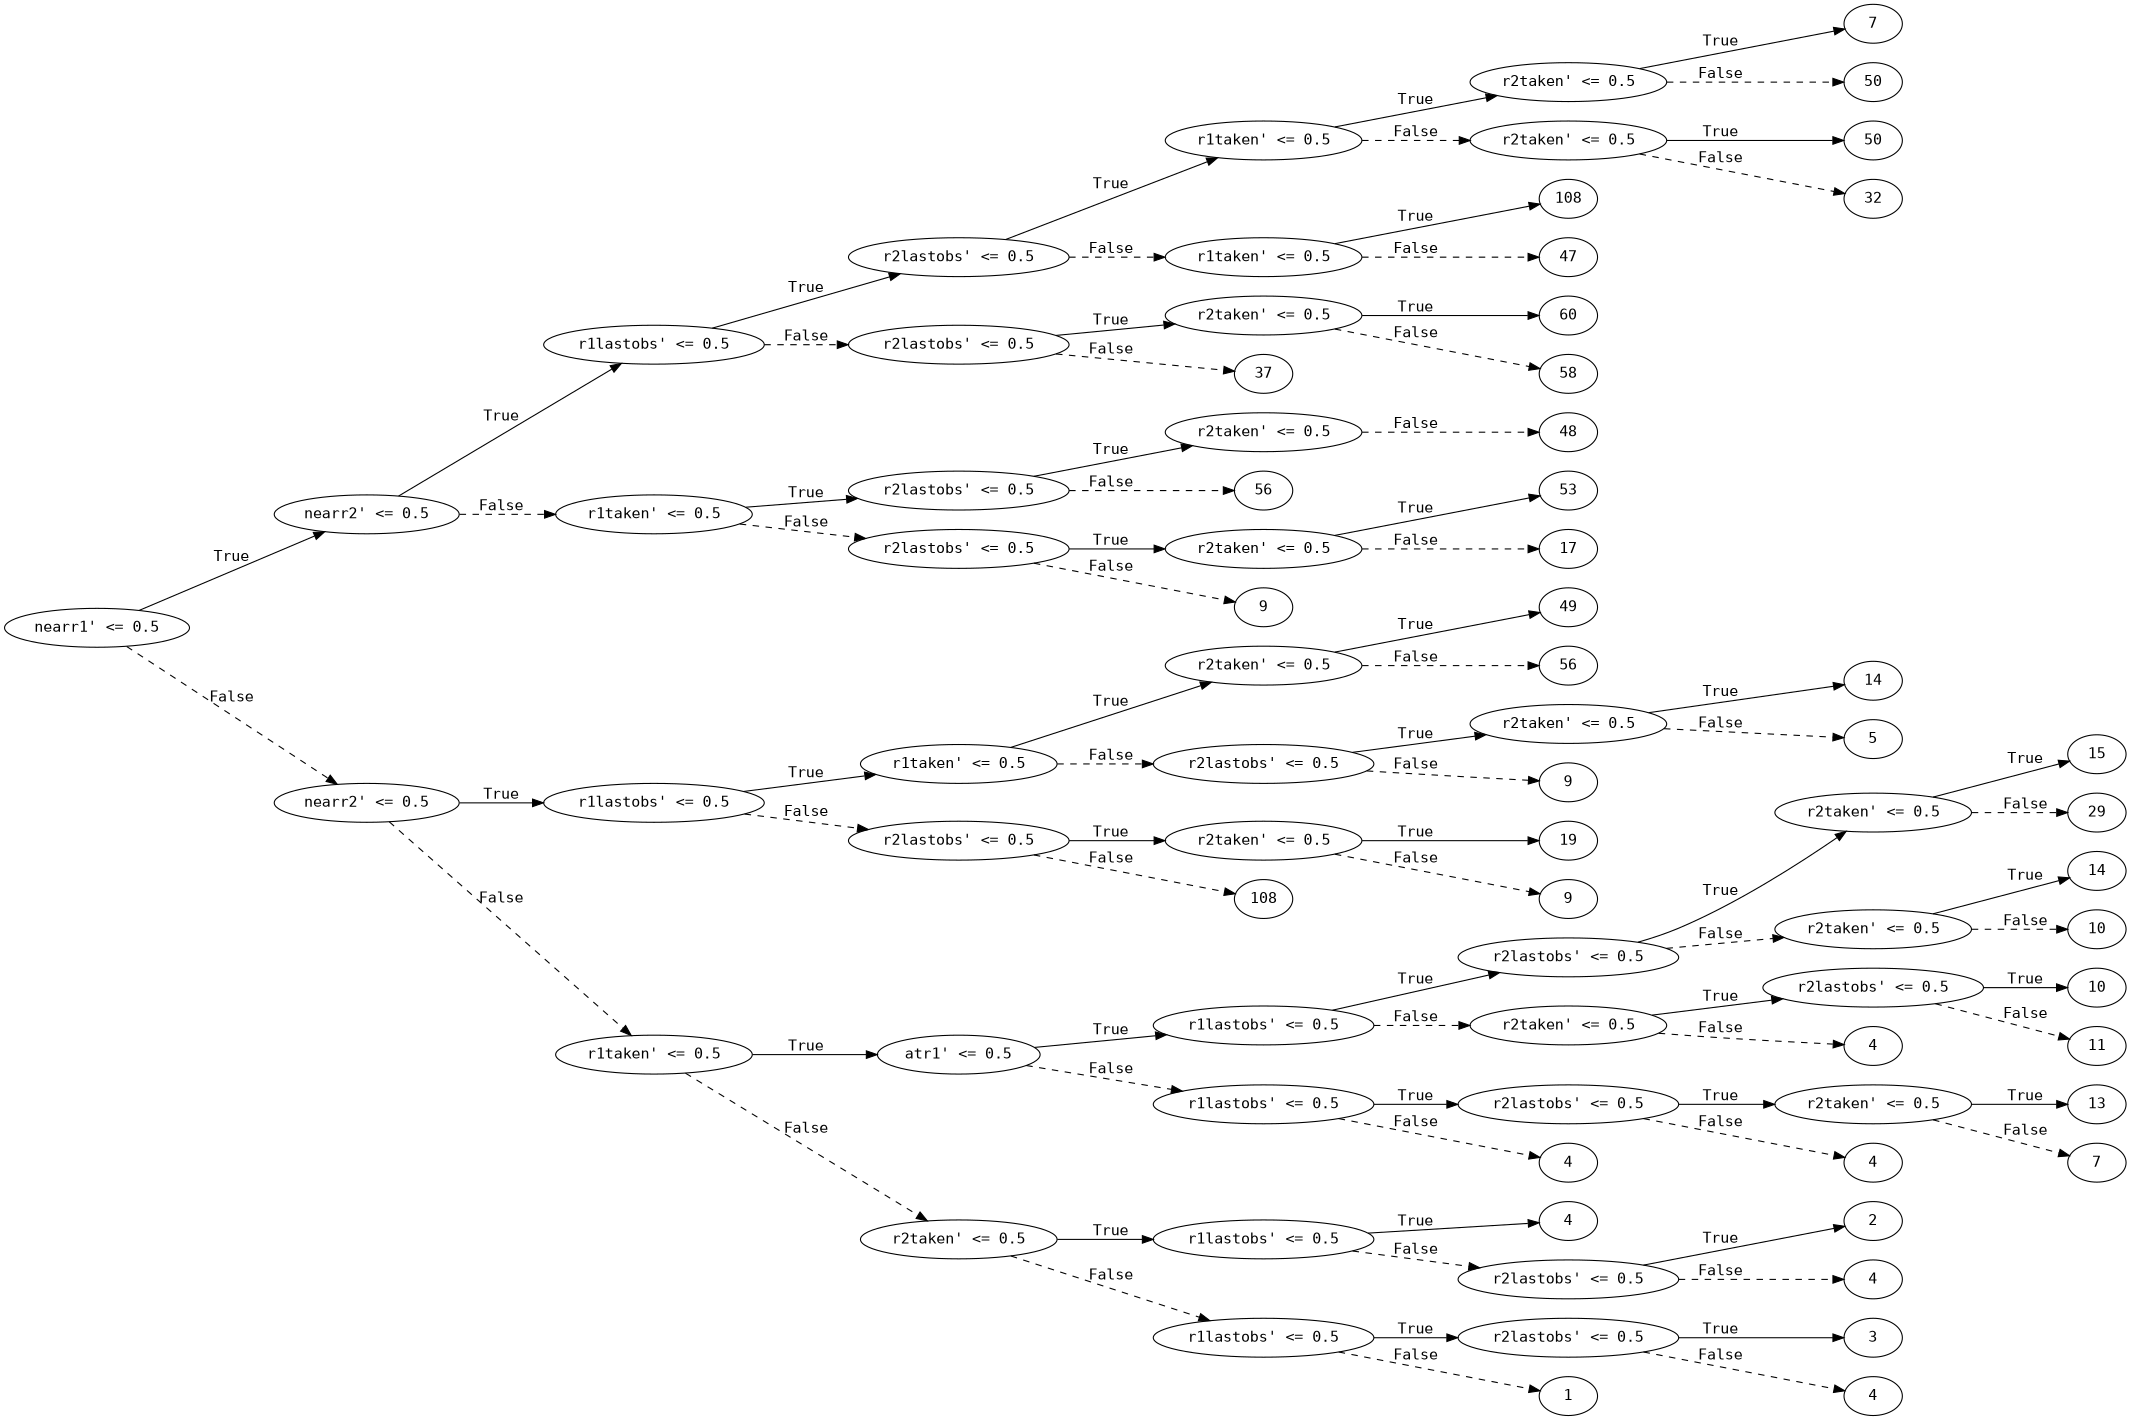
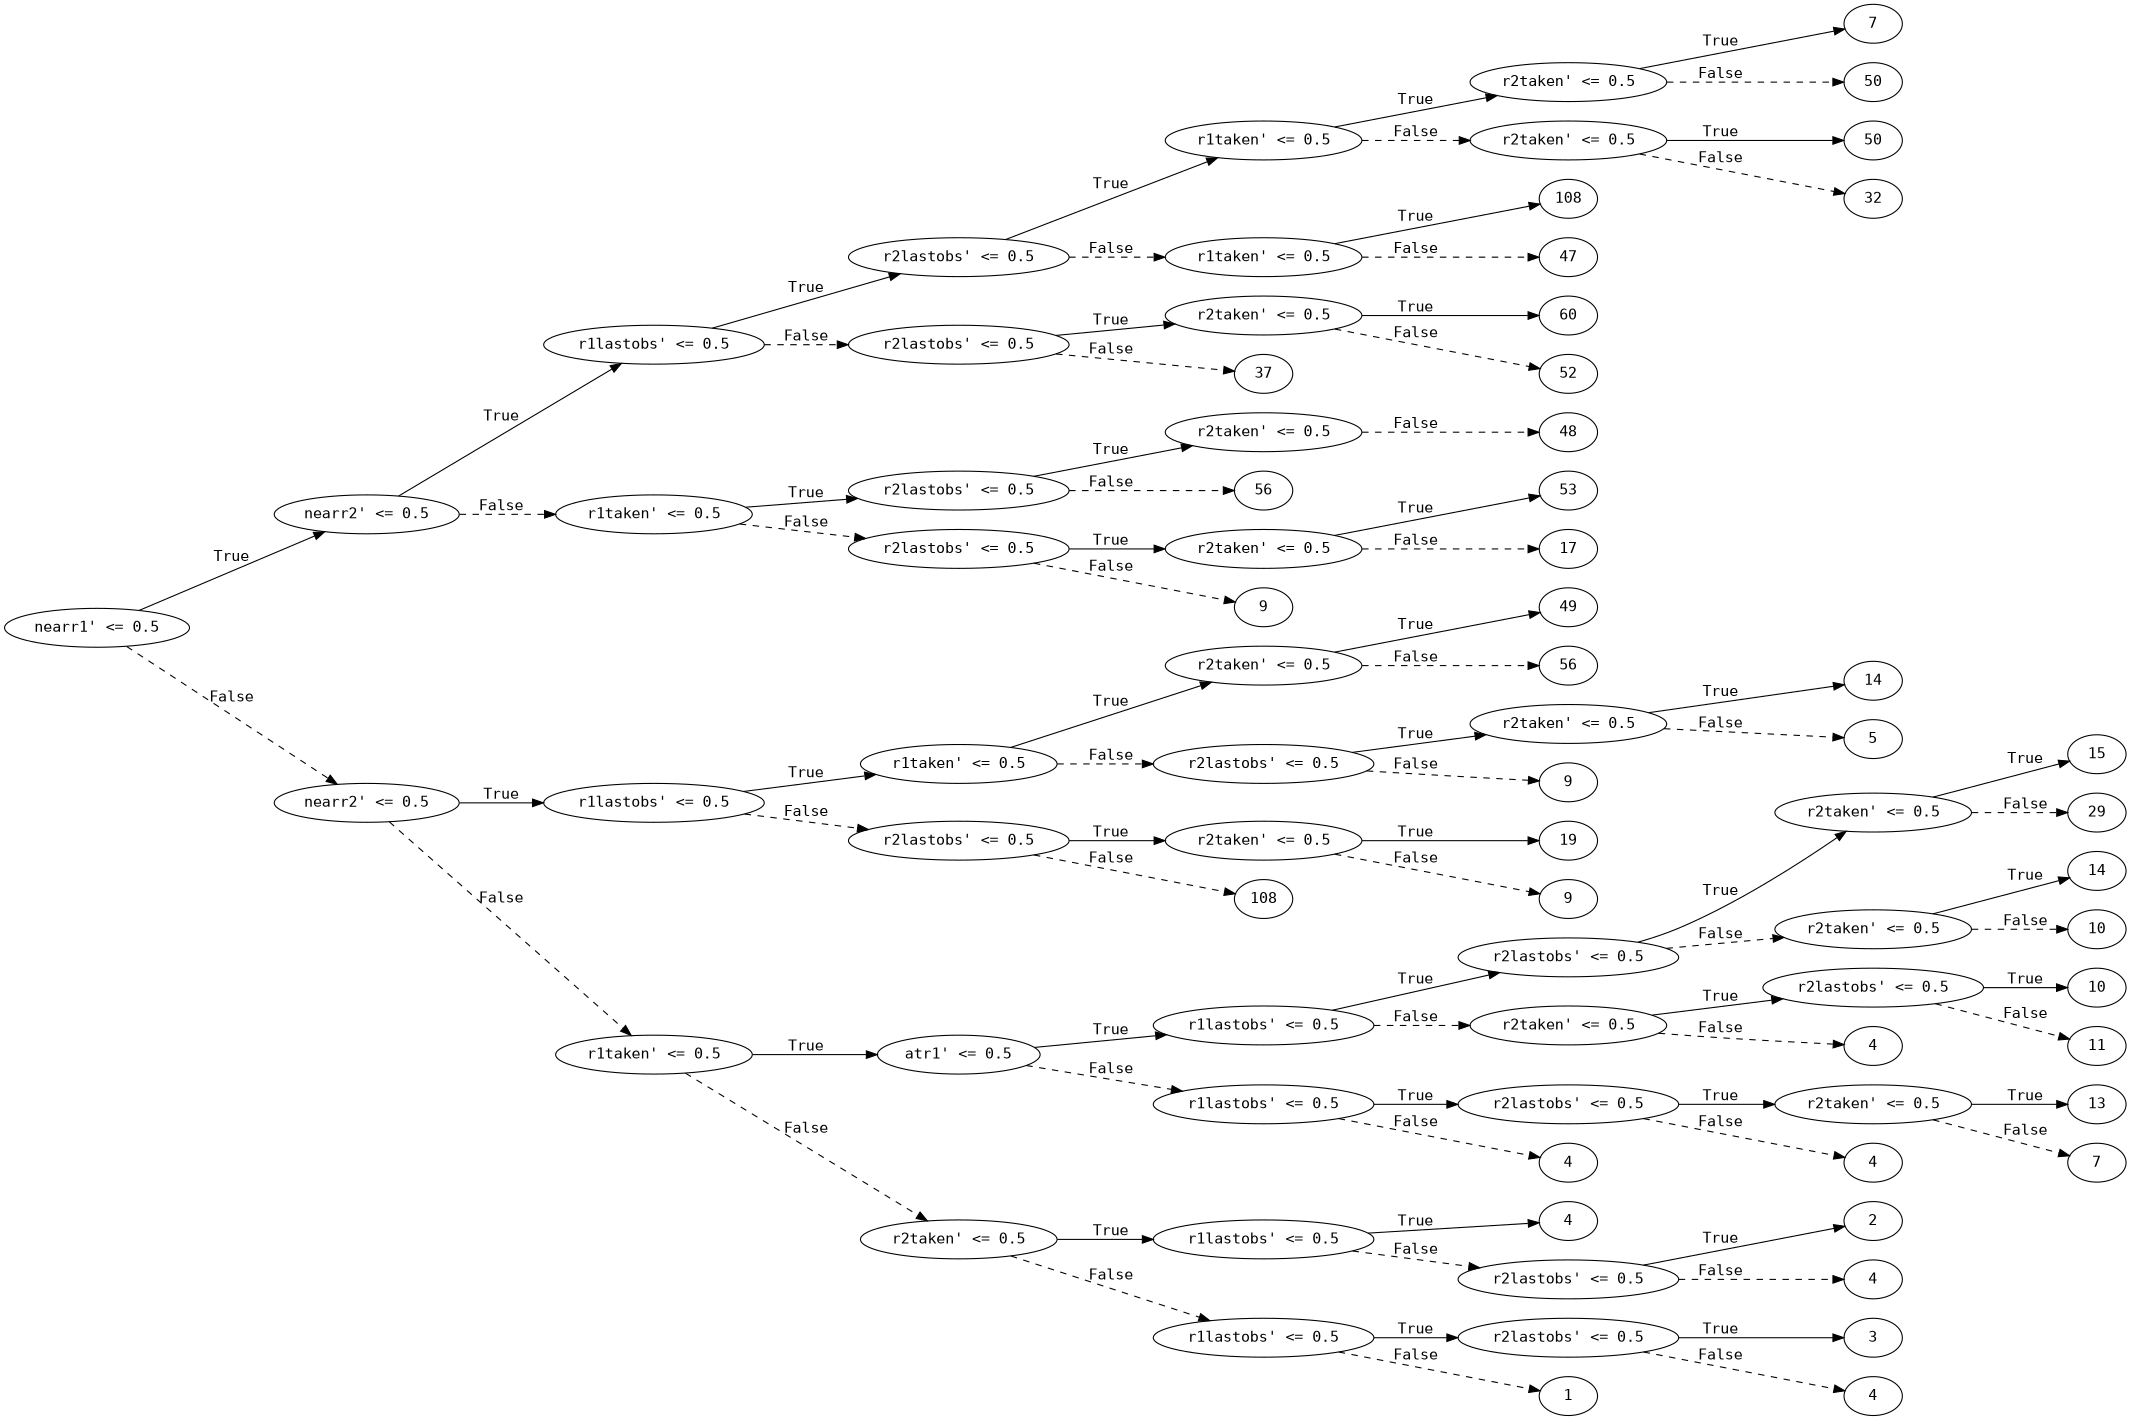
node "58": label "58" -> "52"
